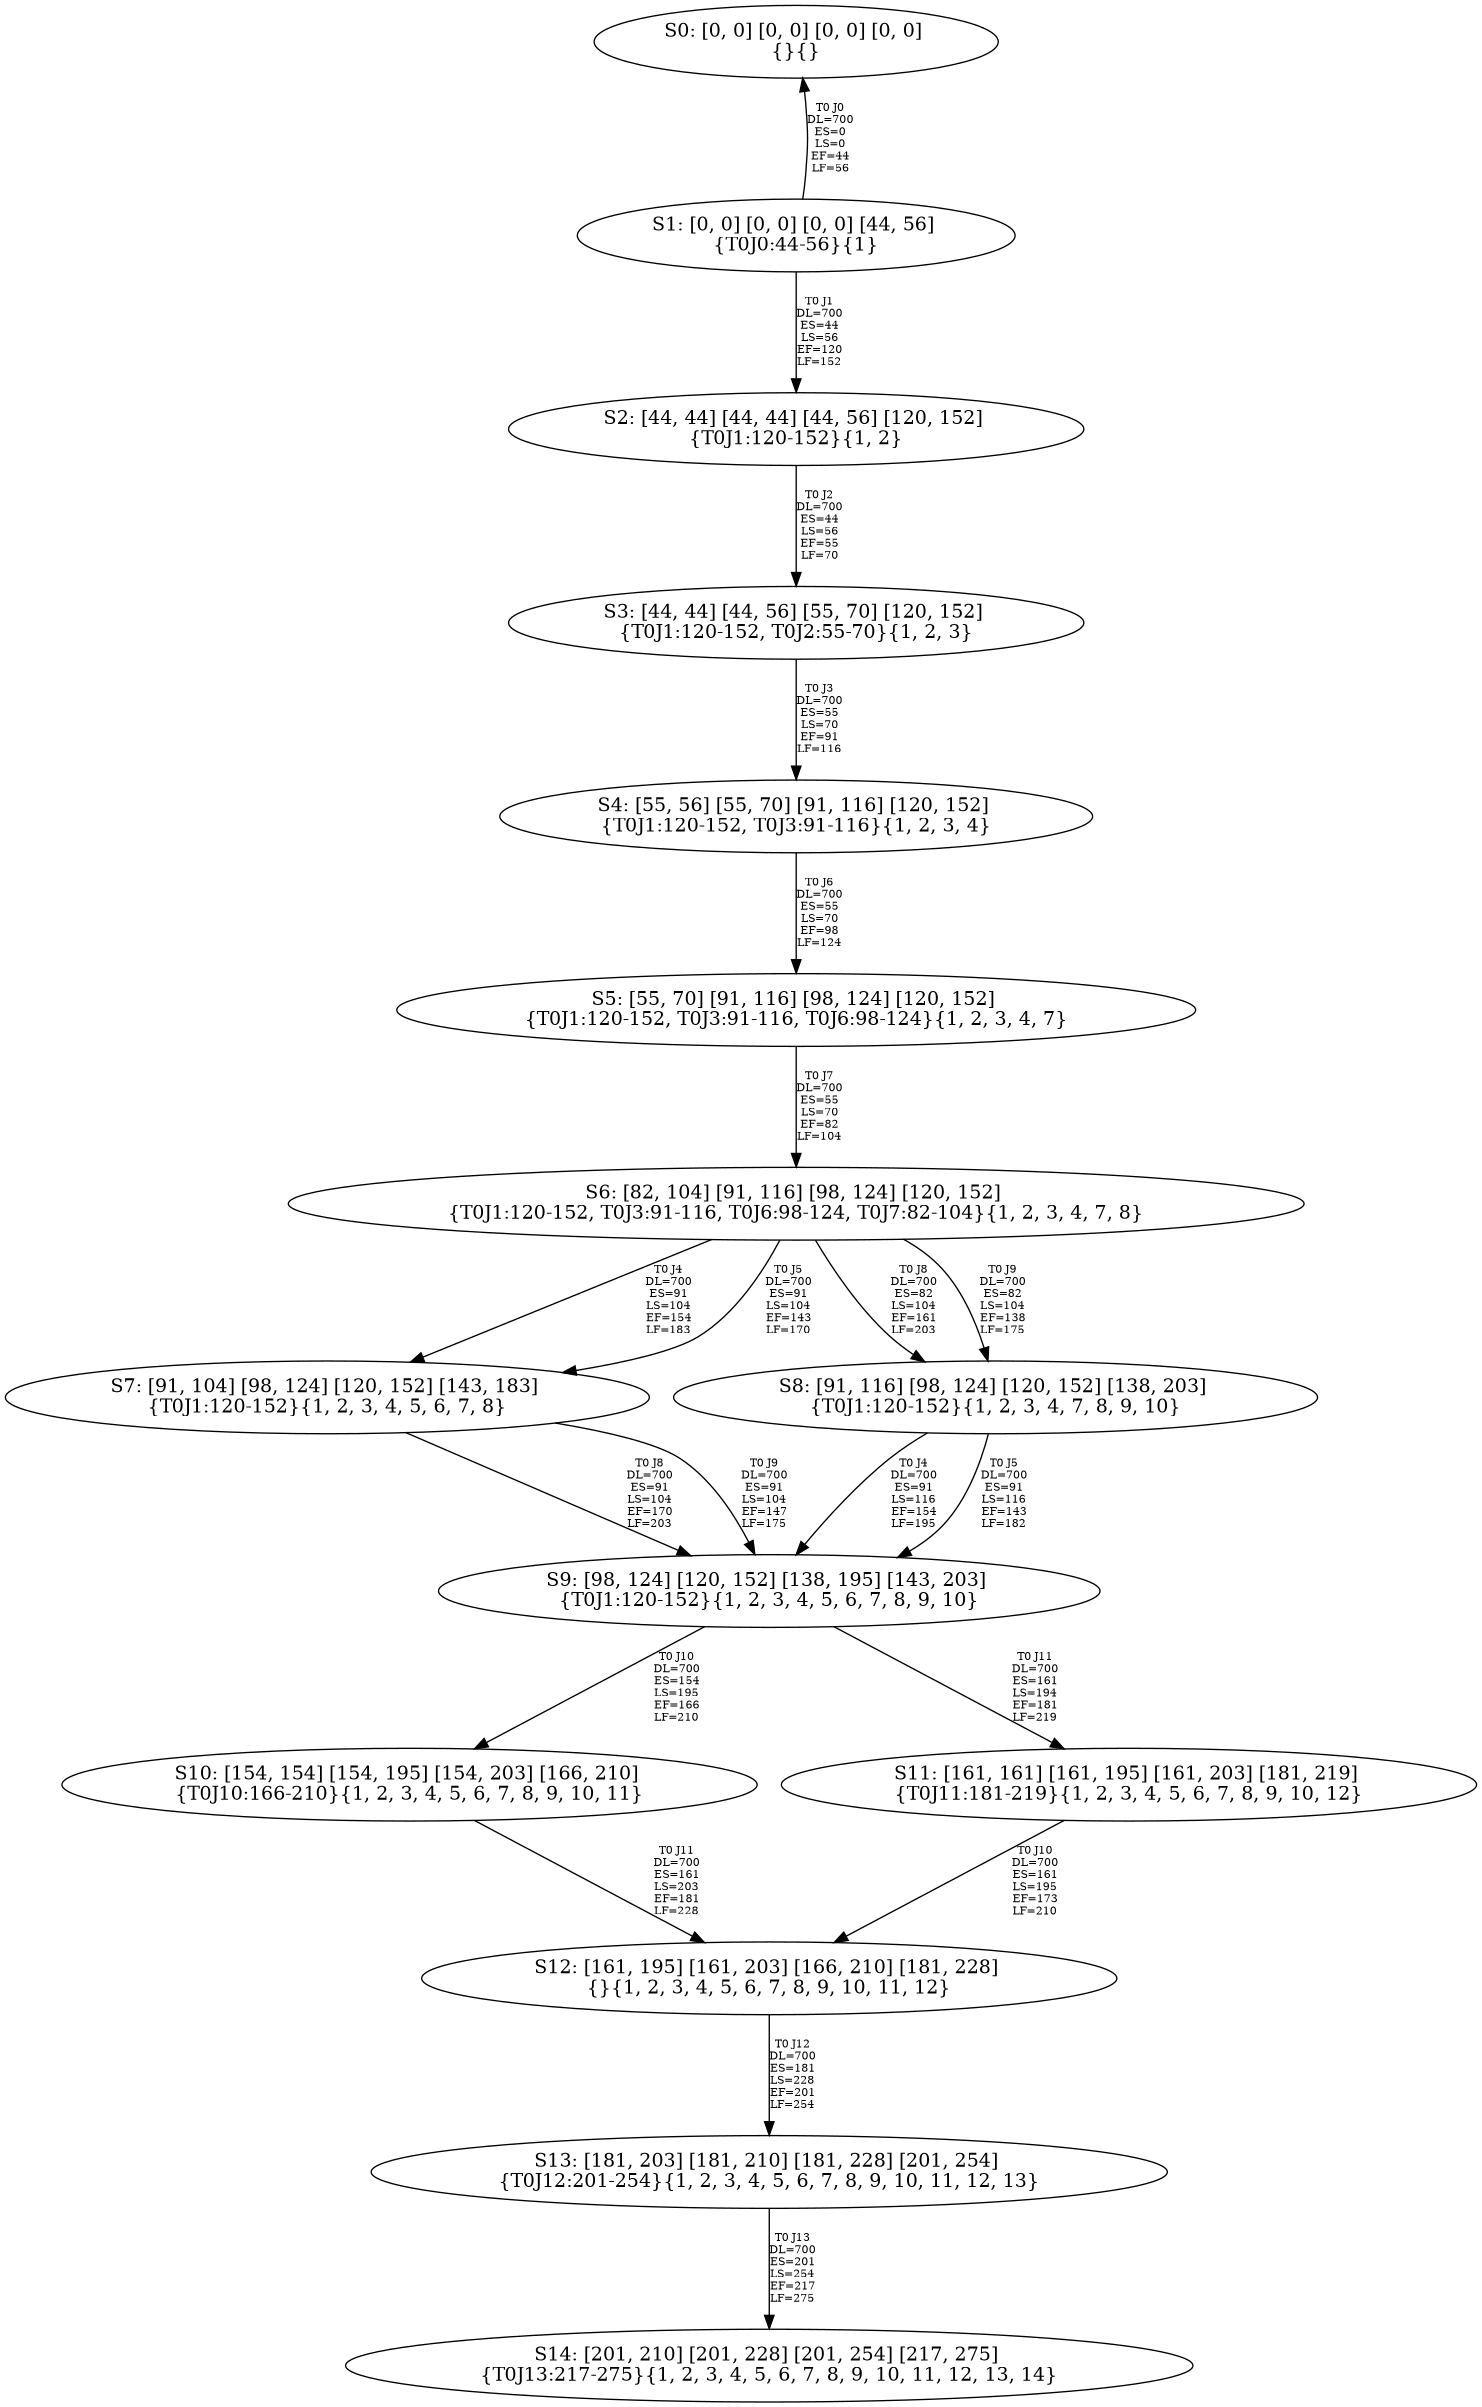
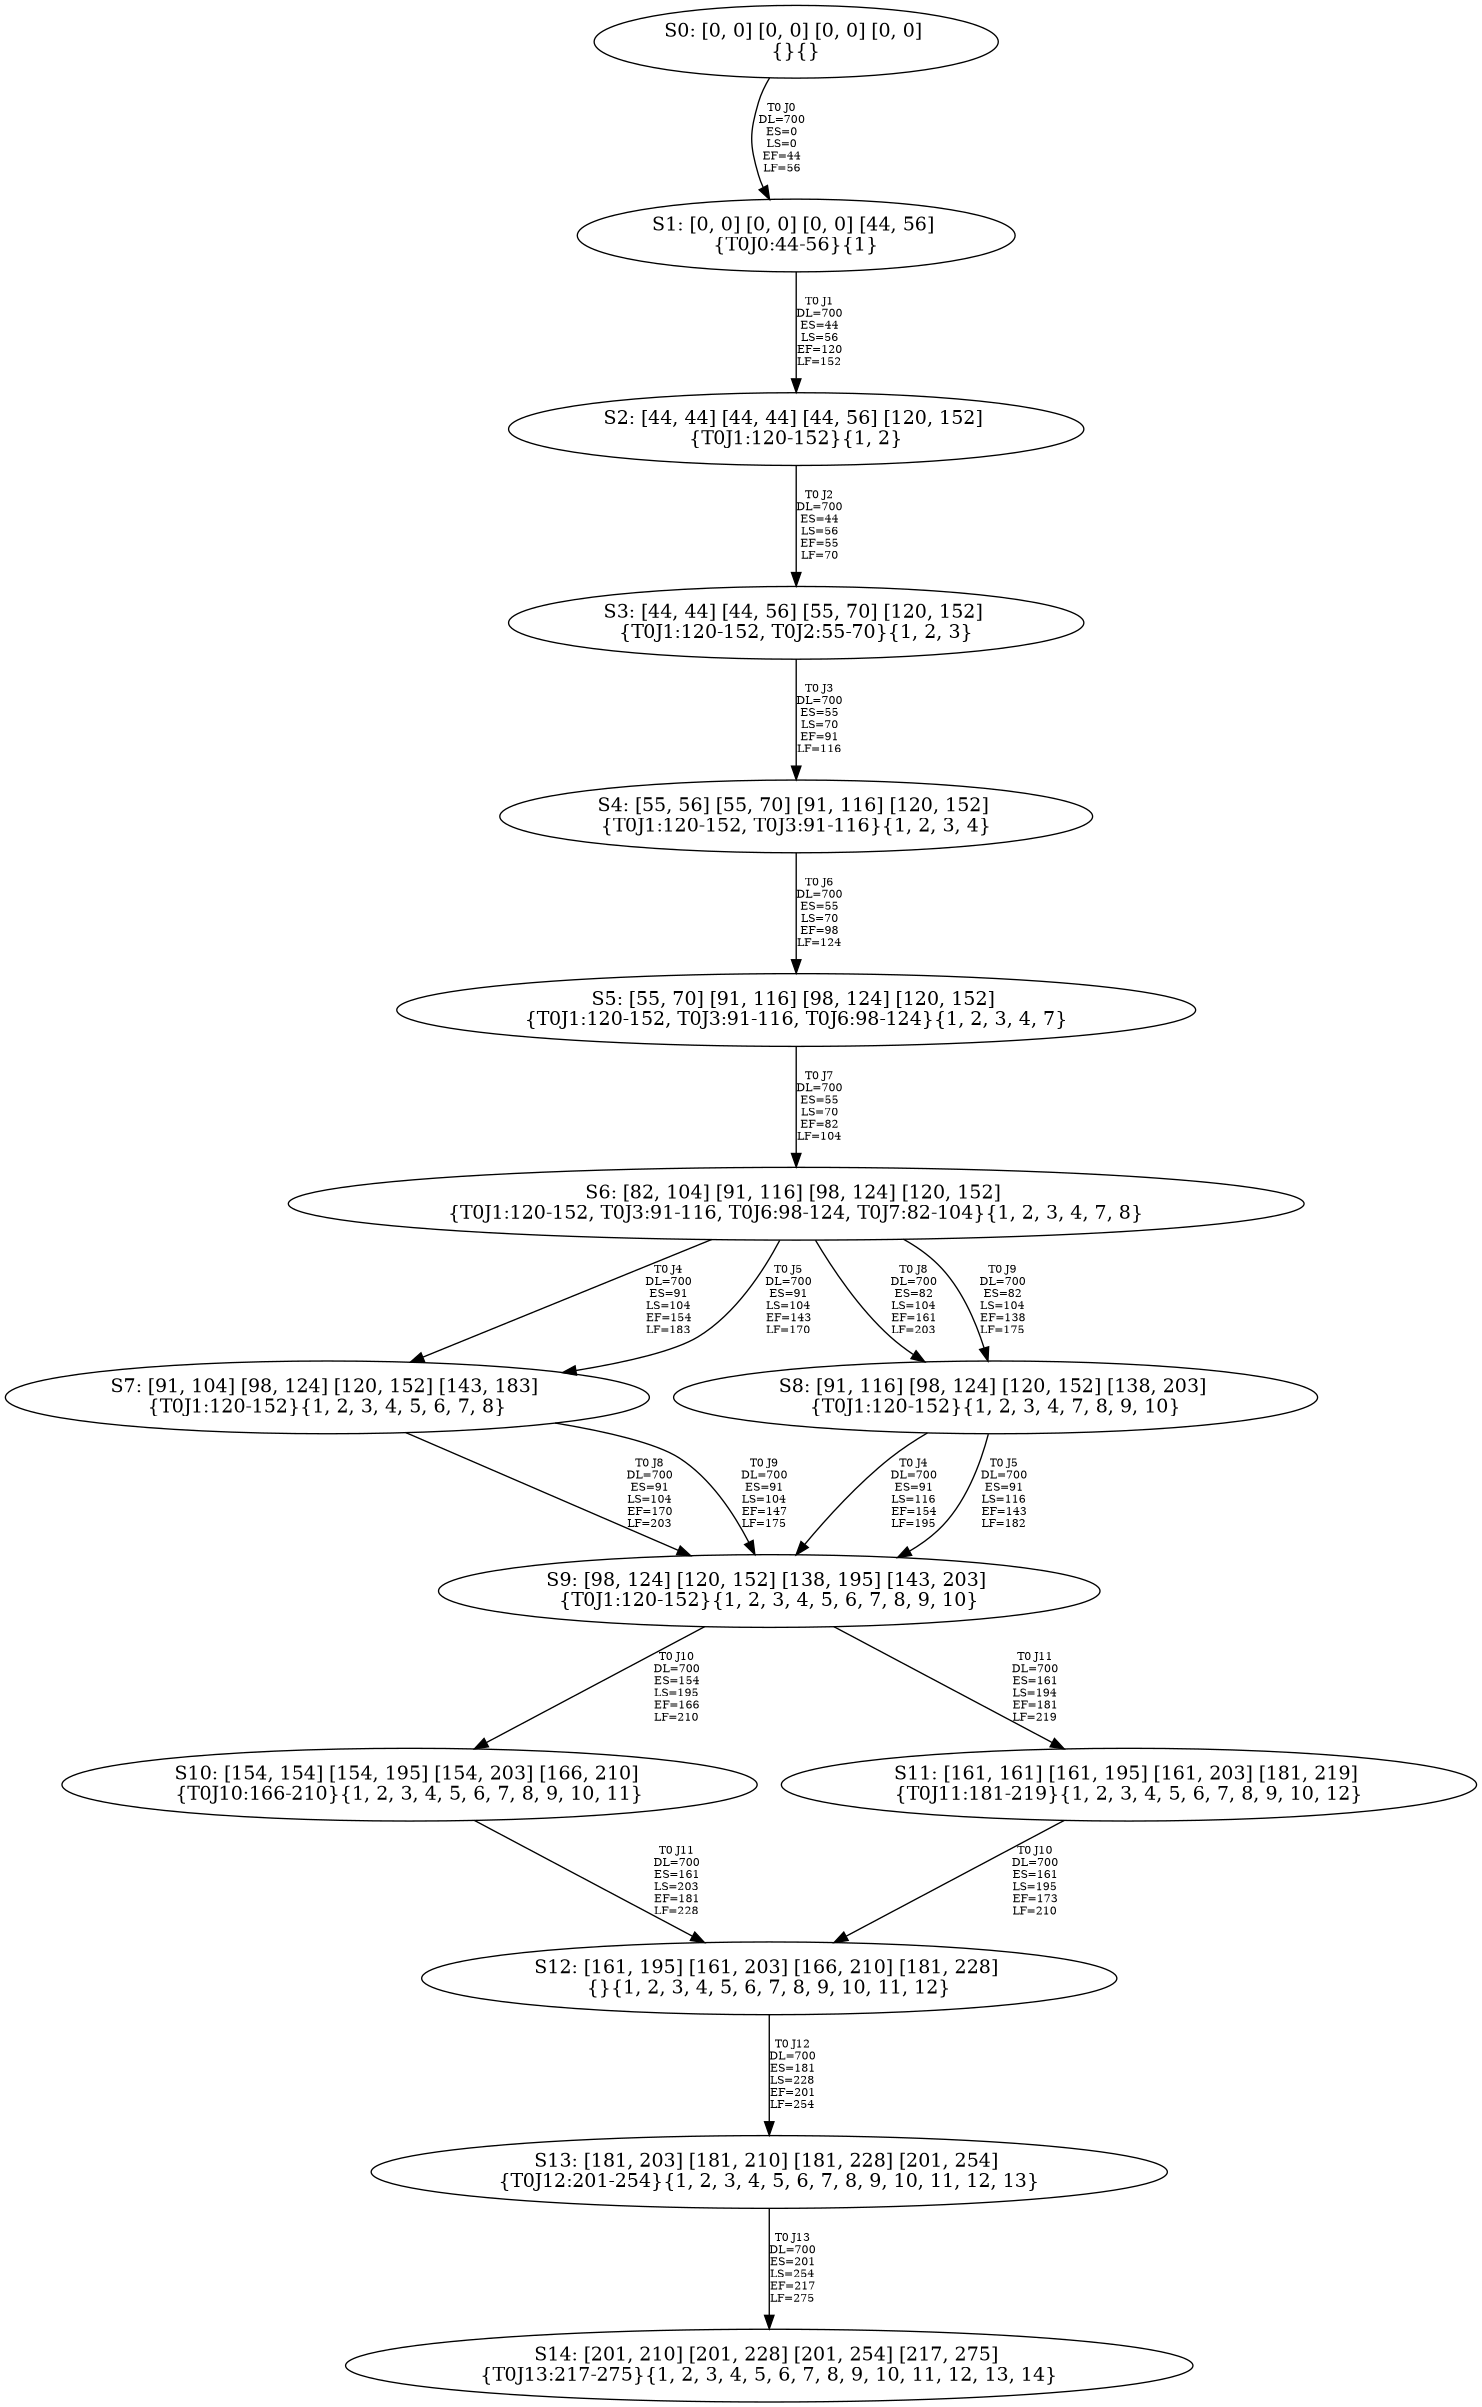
edge "S1: [0, 0] [0, 0] [0, 0] [44, 56] {T0J0:44-56}{1}" -> "S0: [0, 0] [0, 0] [0, 0] [0, 0] {}{}": reversed
